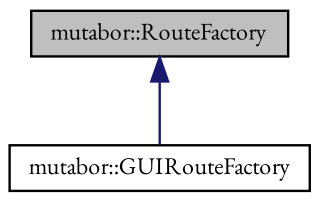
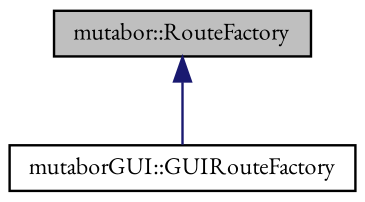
node "mutabor::GUIRouteFactory": label "mutabor::GUIRouteFactory" -> "mutaborGUI::GUIRouteFactory"
